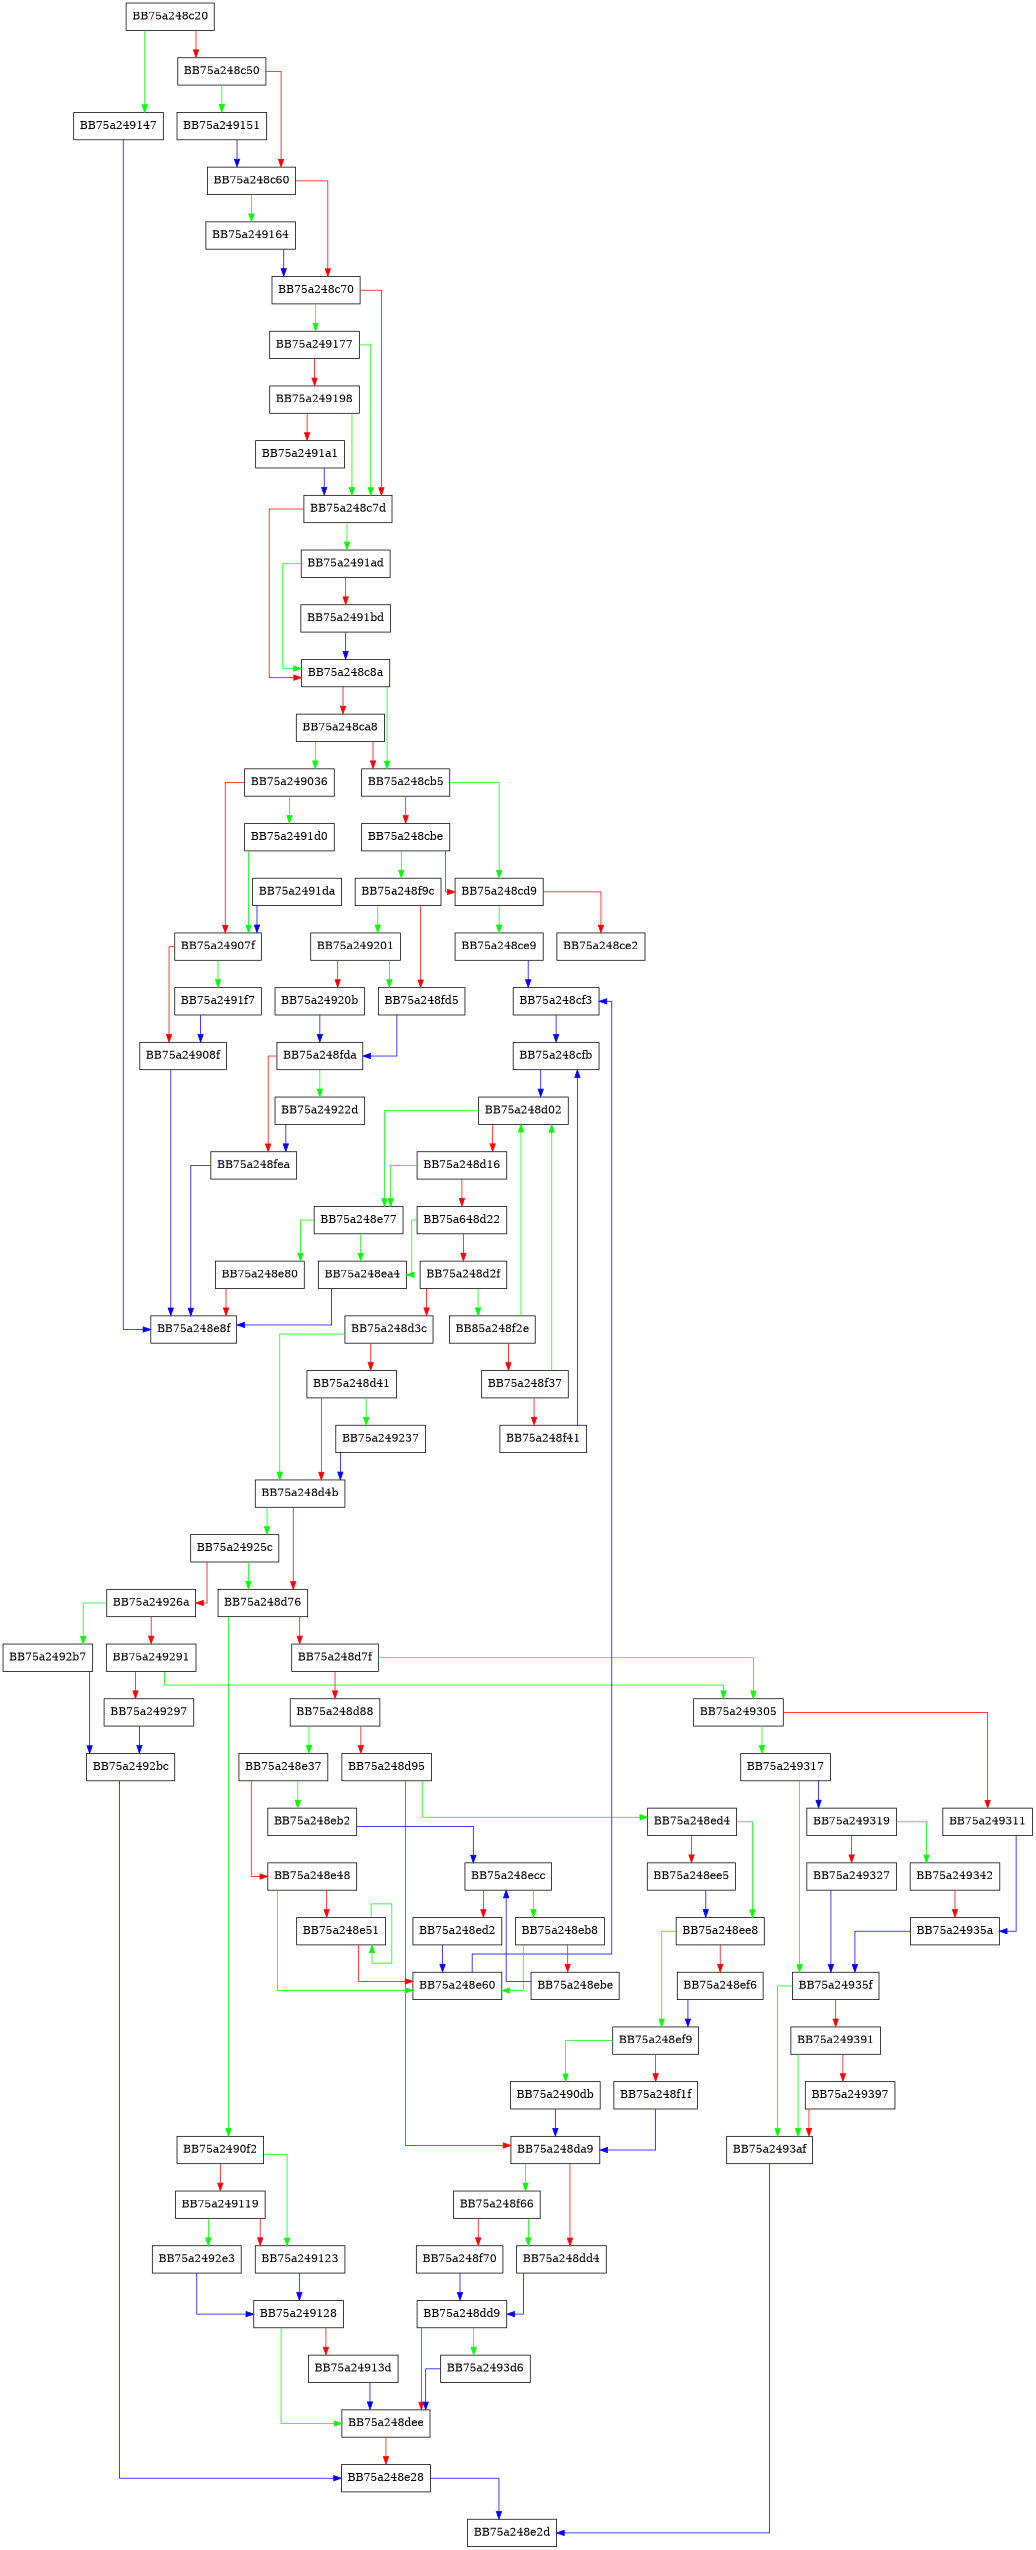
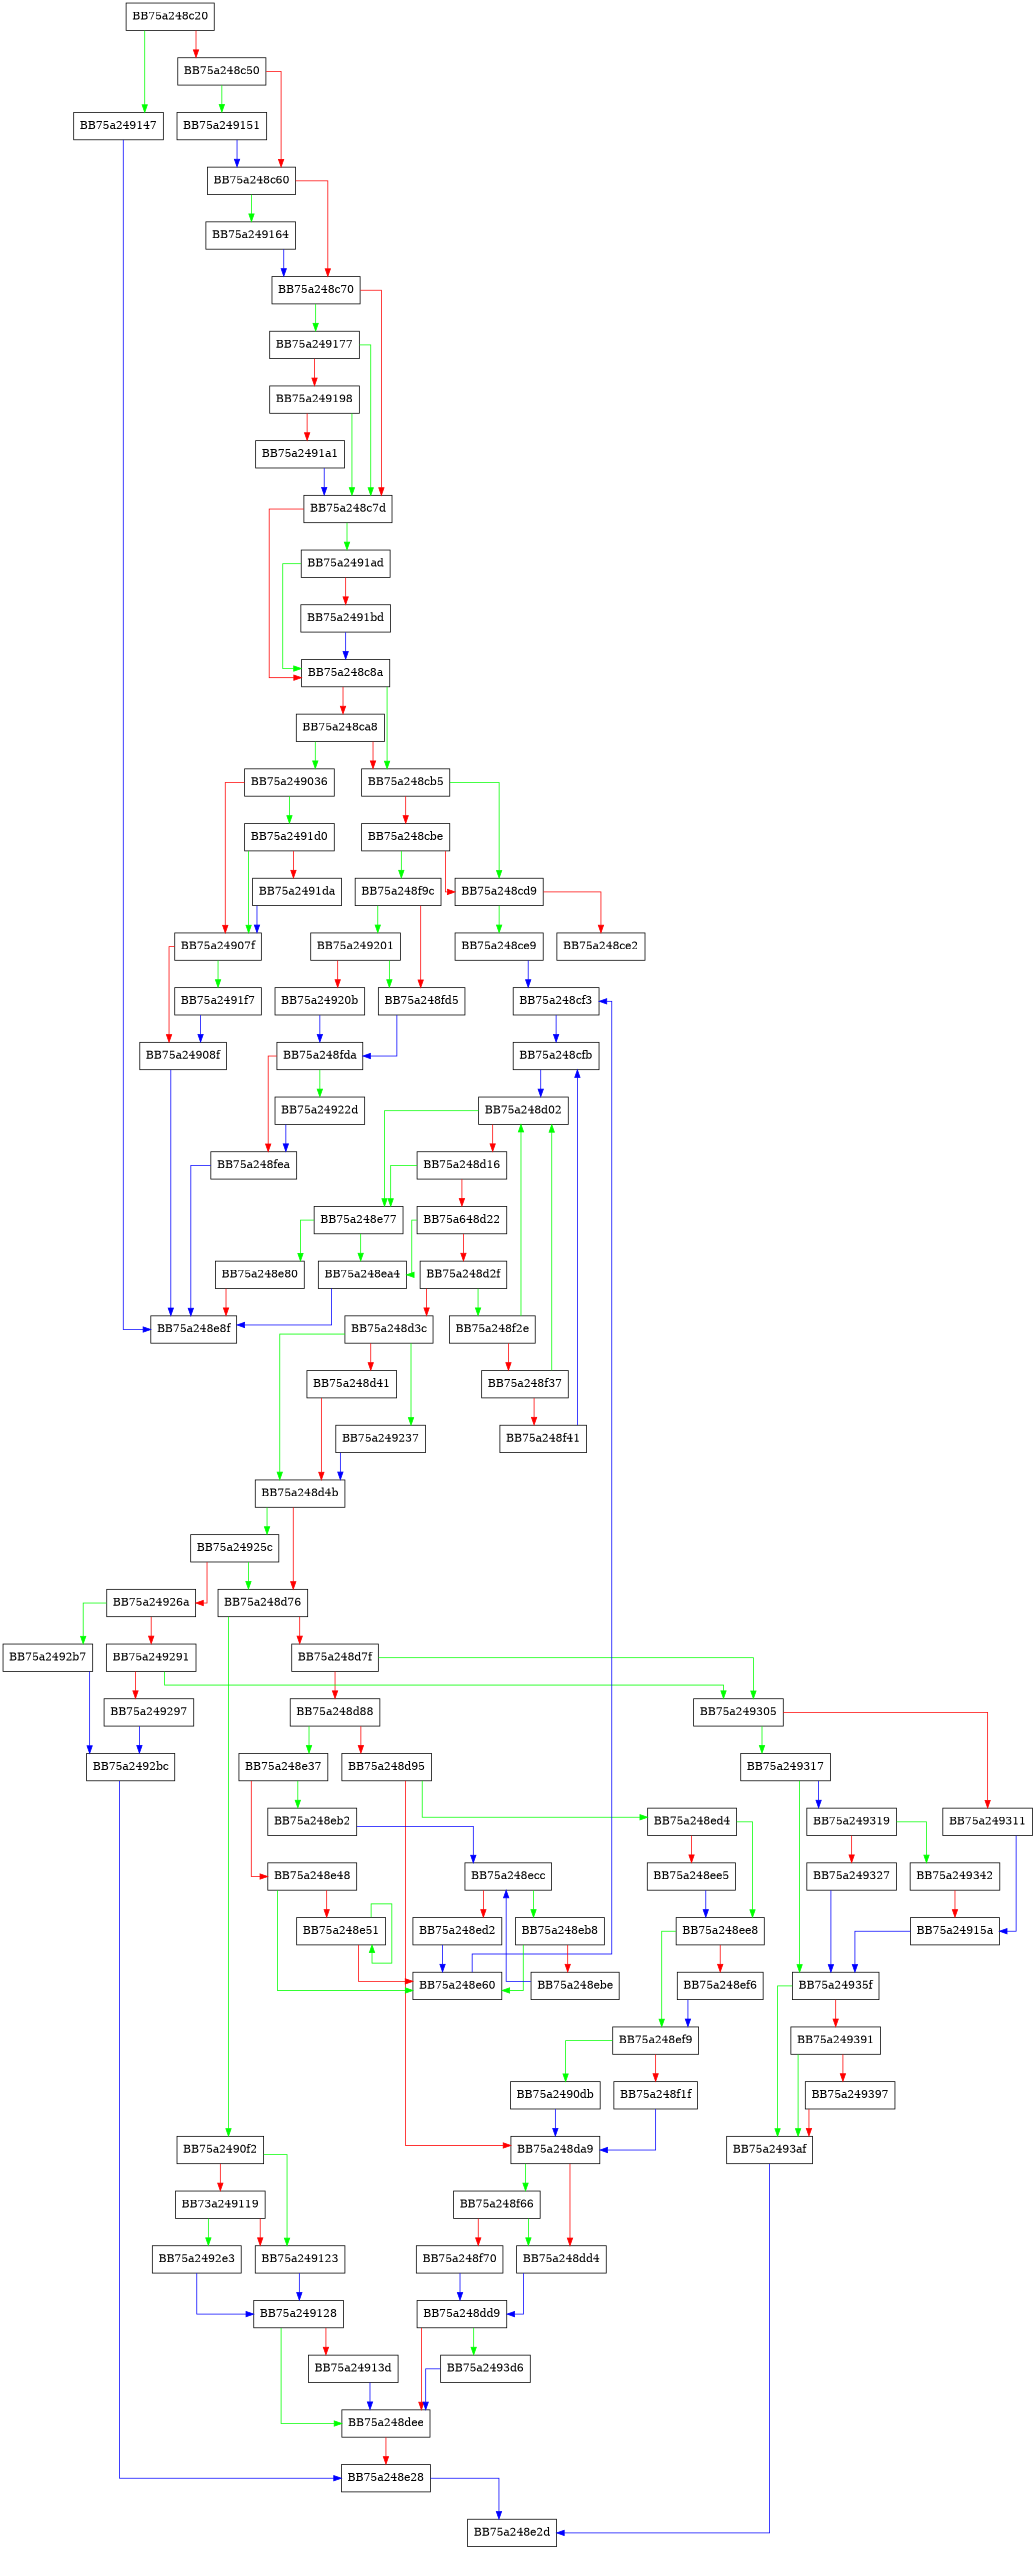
edge "BB75a2491d0" -> "BB75a2491da": added
node "BB85a248f2e": label "BB85a248f2e" -> "BB75a248f2e"
edge "BB75a248d41" -> "BB75a249237": now "BB75a248d3c" -> "BB75a249237"
node "BB75a24935a": label "BB75a24935a" -> "BB75a24915a"
node "BB75a249119": label "BB75a249119" -> "BB73a249119"
